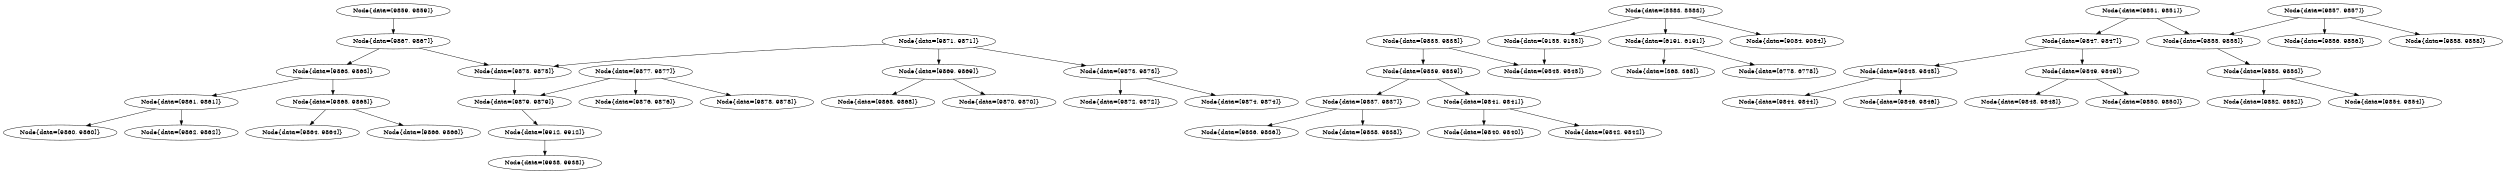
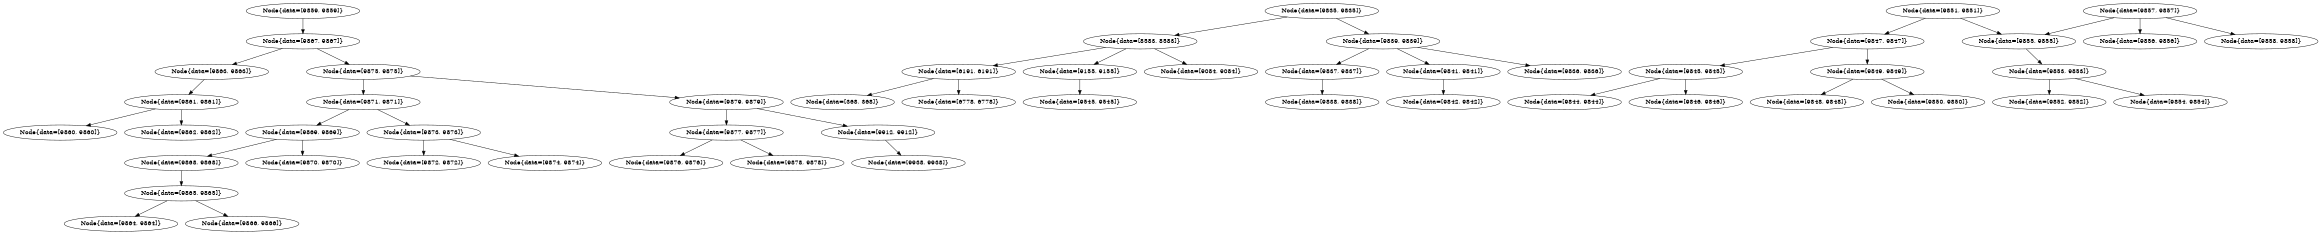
edge "Node{data=[9871, 9871]}" -> "Node{data=[9875, 9875]}": reversed
edge "Node{data=[9835, 9835]}" -> "Node{data=[9545, 9545]}": now "Node{data=[9835, 9835]}" -> "Node{data=[8583, 8583]}"
edge "Node{data=[9863, 9863]}" -> "Node{data=[9865, 9865]}": now "Node{data=[9868, 9868]}" -> "Node{data=[9865, 9865]}"
edge "Node{data=[9877, 9877]}" -> "Node{data=[9879, 9879]}": reversed
edge "Node{data=[9837, 9837]}" -> "Node{data=[9836, 9836]}": now "Node{data=[9839, 9839]}" -> "Node{data=[9836, 9836]}"
node "Node{data=[9840, 9840]}": removed
